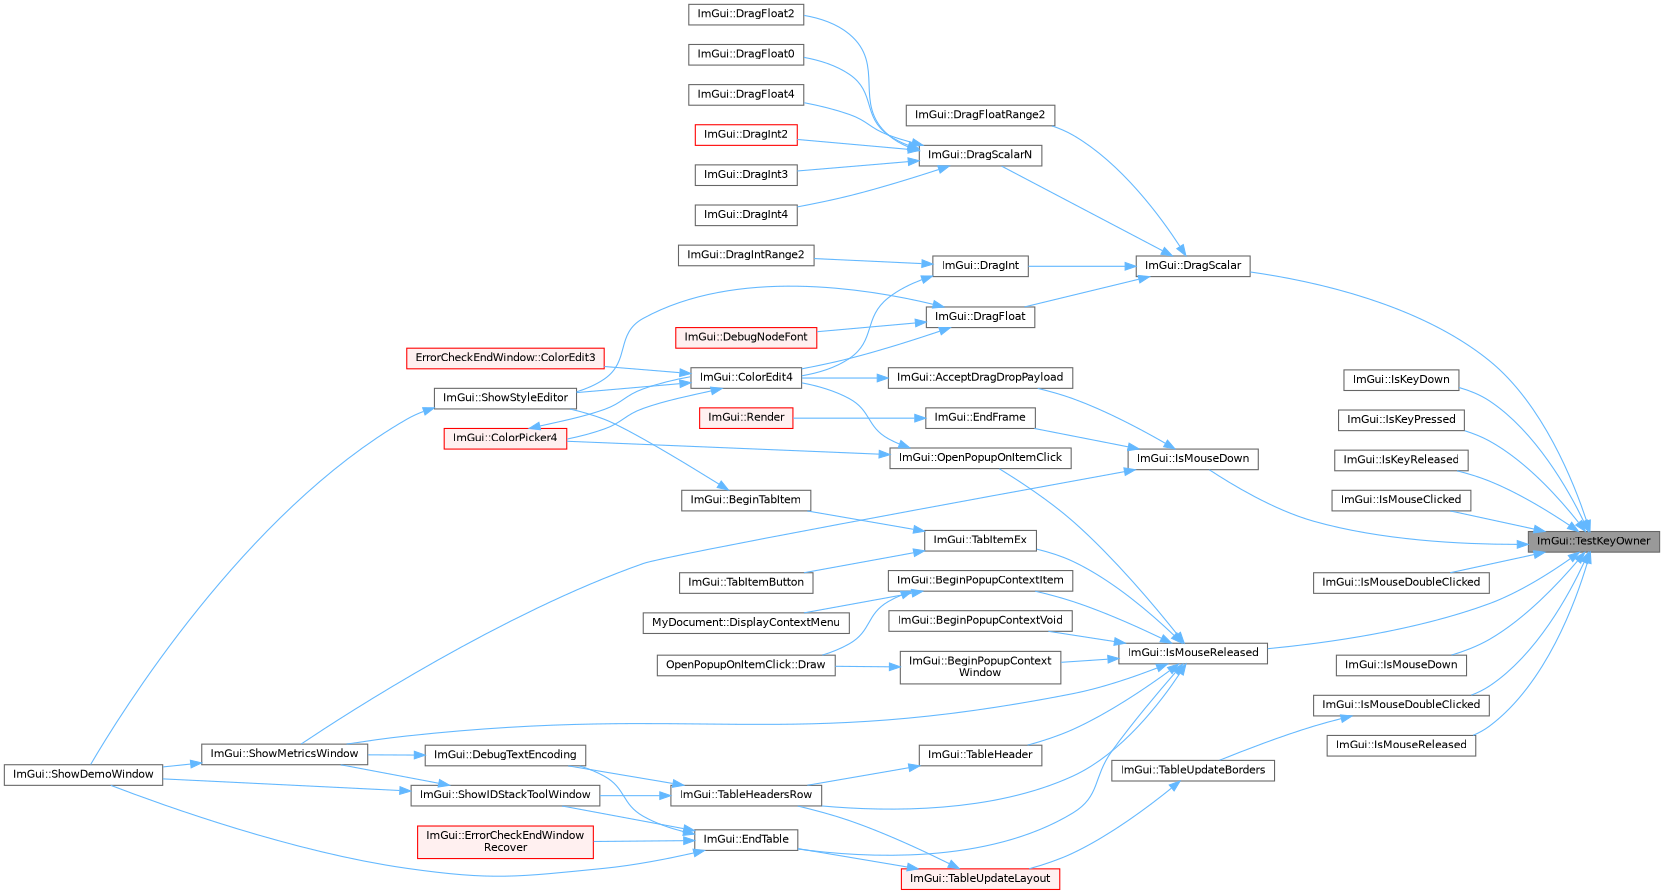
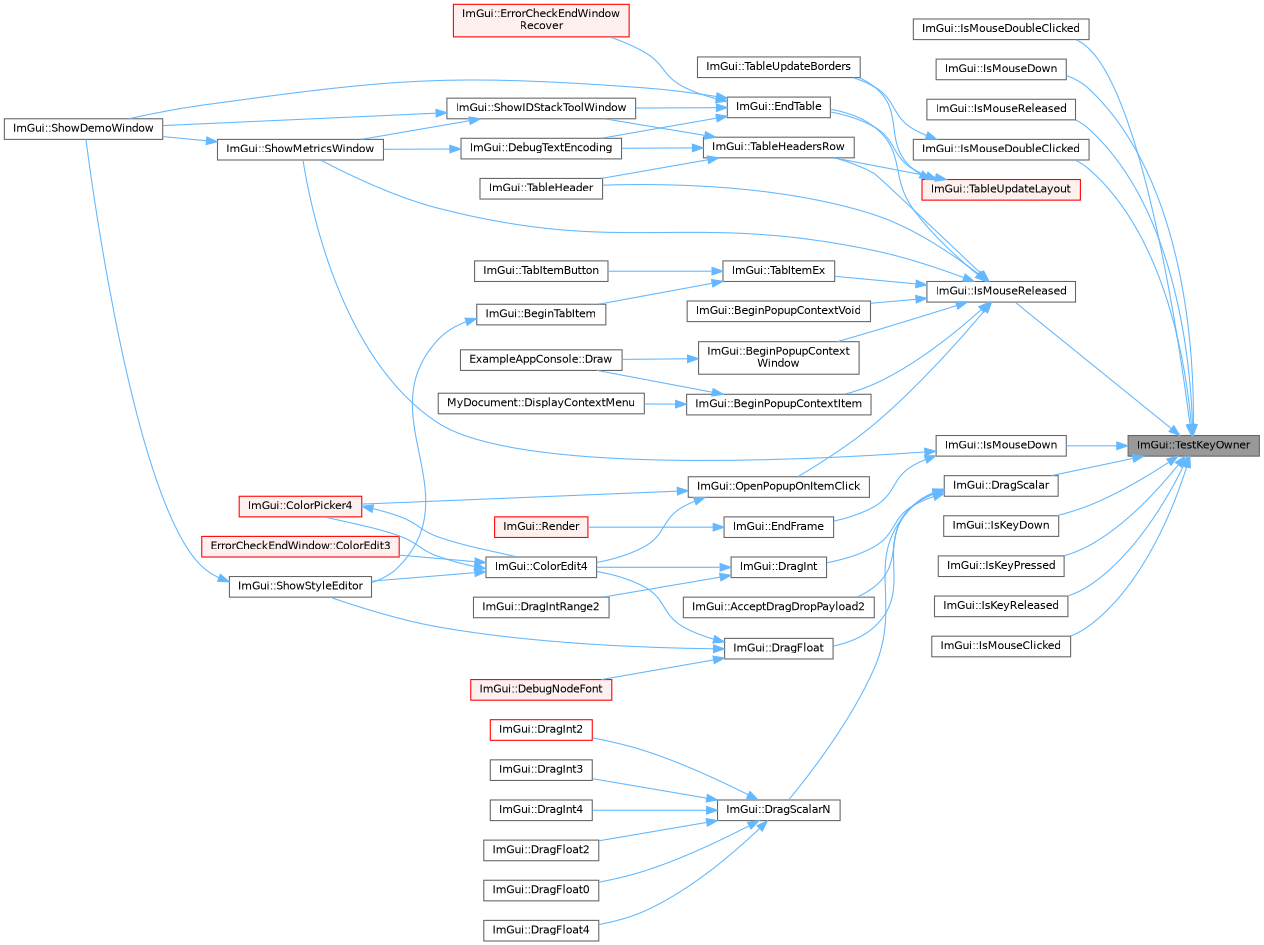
node "ImGui::DragFloatRange2": label "ImGui::DragFloatRange2" -> "ImGui::AcceptDragDropPayload2"
node "ImGui::AcceptDragDropPayload": removed
node "OpenPopupOnItemClick::Draw": label "OpenPopupOnItemClick::Draw" -> "ExampleAppConsole::Draw"
edge "ImGui::TableHeadersRow" -> "ImGui::TableHeader": reversed
edge "ImGui::TableUpdateLayout" -> "ImGui::TableUpdateBorders": reversed
